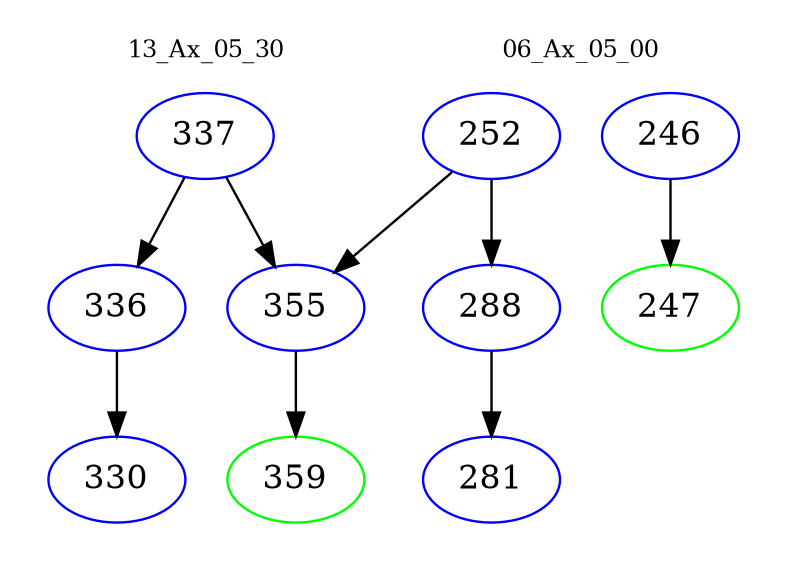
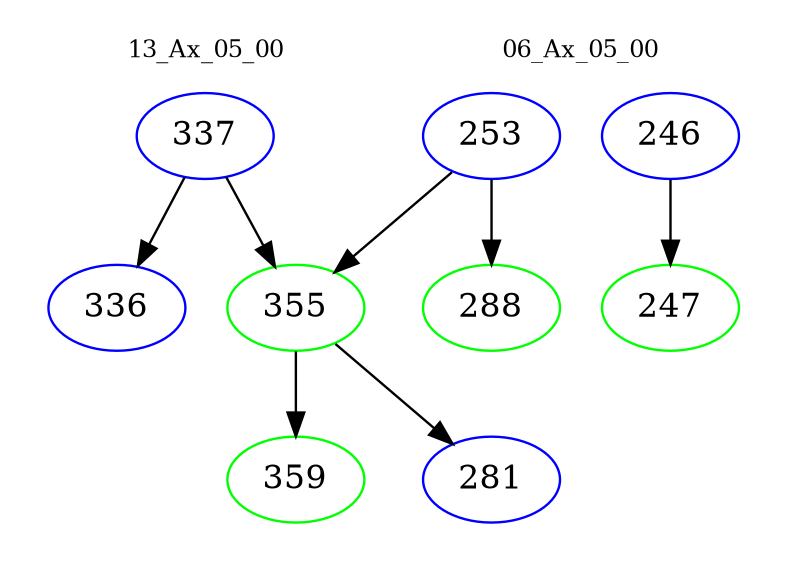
cluster "13_Ax_05_30": label "13_Ax_05_30" -> "13_Ax_05_00"
node "252": label "252" -> "253"
node "355": color blue -> green
node "288": color blue -> green
edge "288" -> "281": now "355" -> "281"
node "330": removed
